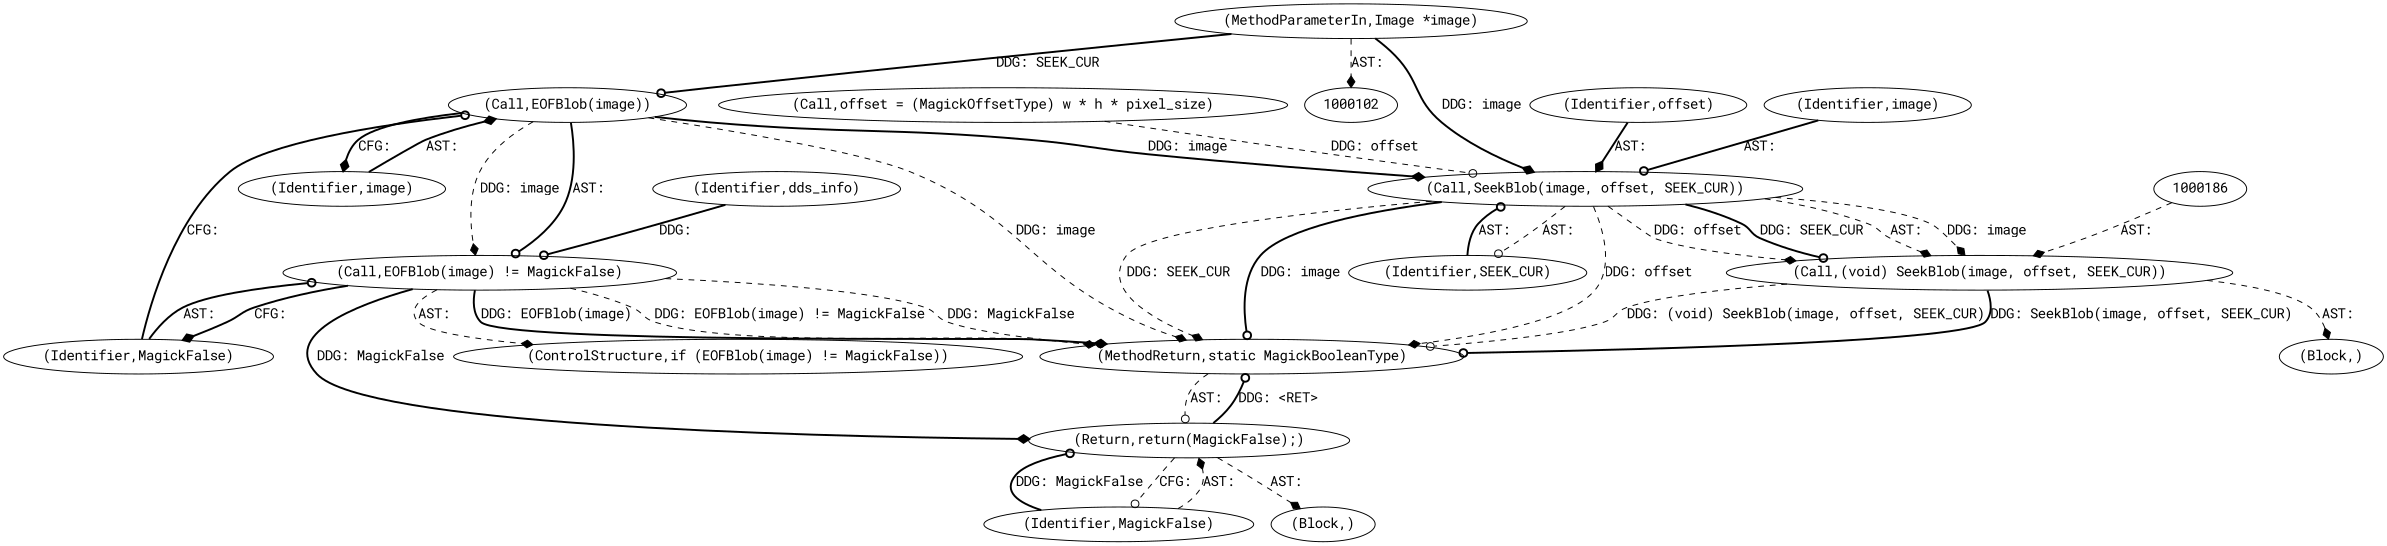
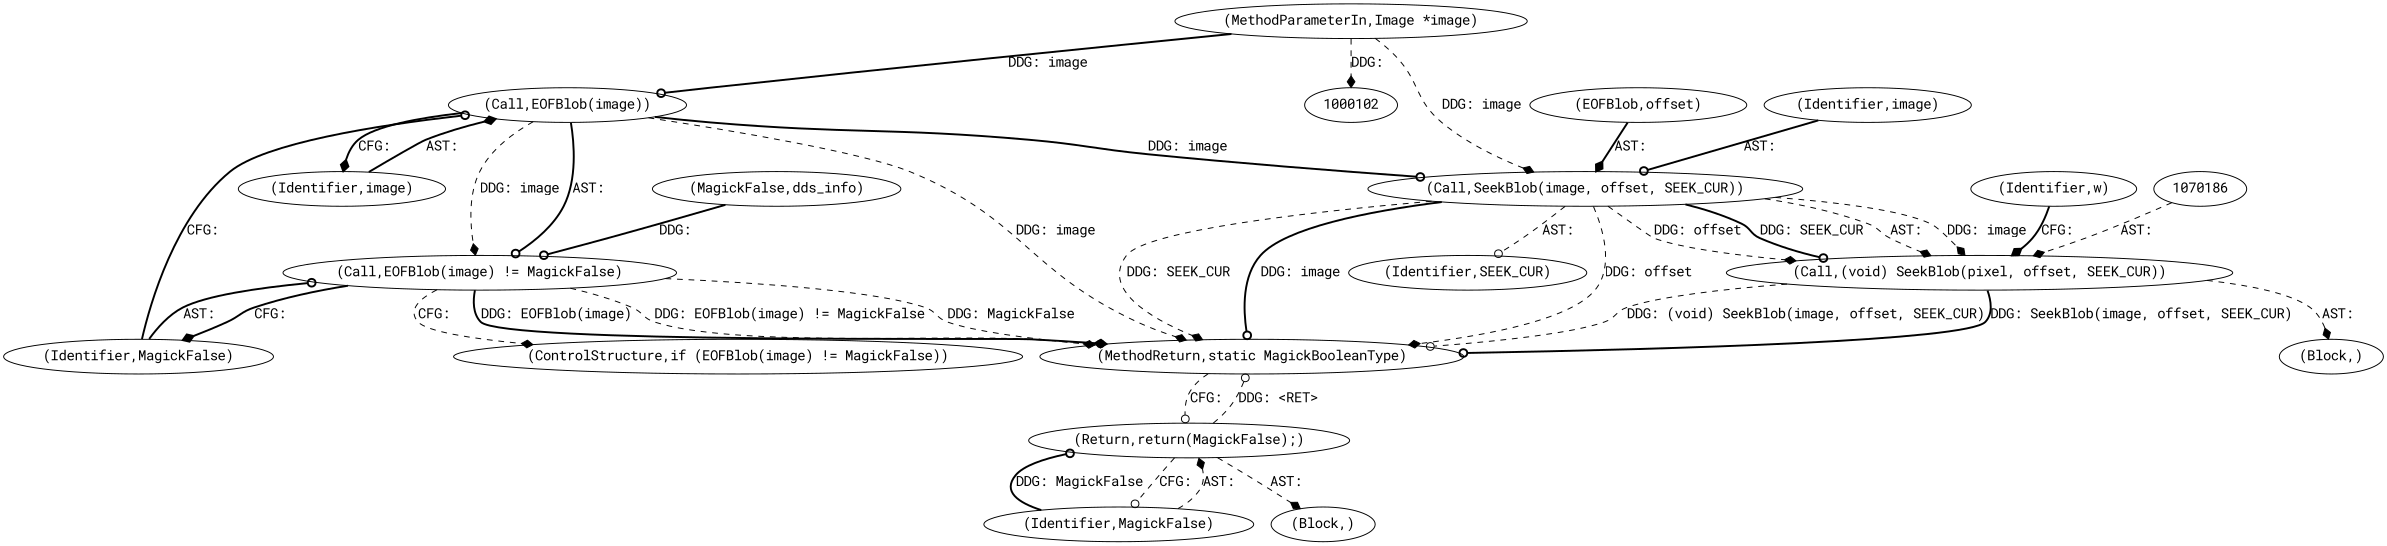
edge "(MethodParameterIn,Image *image)" -> "(Call,EOFBlob(image))": label "DDG: SEEK_CUR" -> "DDG: image"
edge "(MethodParameterIn,Image *image)" -> "1000102": label "AST: " -> "DDG: "
node "(Call,offset = (MagickOffsetType) w * h * pixel_size)": removed
node "(Identifier,offset)": label "(Identifier,offset)" -> "(EOFBlob,offset)"
edge "(MethodParameterIn,Image *image)" -> "(Call,SeekBlob(image, offset, SEEK_CUR))": style bold -> dashed
edge "(Call,EOFBlob(image))" -> "(Call,SeekBlob(image, offset, SEEK_CUR))": arrowhead diamond -> odot
node "(Identifier,dds_info)": label "(Identifier,dds_info)" -> "(MagickFalse,dds_info)"
node "(Identifier,w)": added
node "1000186": label "1000186" -> "1070186"
edge "(Identifier,SEEK_CUR)" -> "(Call,SeekBlob(image, offset, SEEK_CUR))": removed, label "AST:"
node "(Call,(void) SeekBlob(image, offset, SEEK_CUR))": label "(Call,(void) SeekBlob(image, offset, SEEK_CUR))" -> "(Call,(void) SeekBlob(pixel, offset, SEEK_CUR))"
edge "(Call,EOFBlob(image) != MagickFalse)" -> "(ControlStructure,if (EOFBlob(image) != MagickFalse))": label "AST: " -> "CFG: "
edge "(MethodReturn,static MagickBooleanType)" -> "(Return,return(MagickFalse);)": label "AST: " -> "CFG: "
edge "(Return,return(MagickFalse);)" -> "(MethodReturn,static MagickBooleanType)": style bold -> dashed
edge "(Call,EOFBlob(image) != MagickFalse)" -> "(Return,return(MagickFalse);)": removed, label "DDG: MagickFalse"
